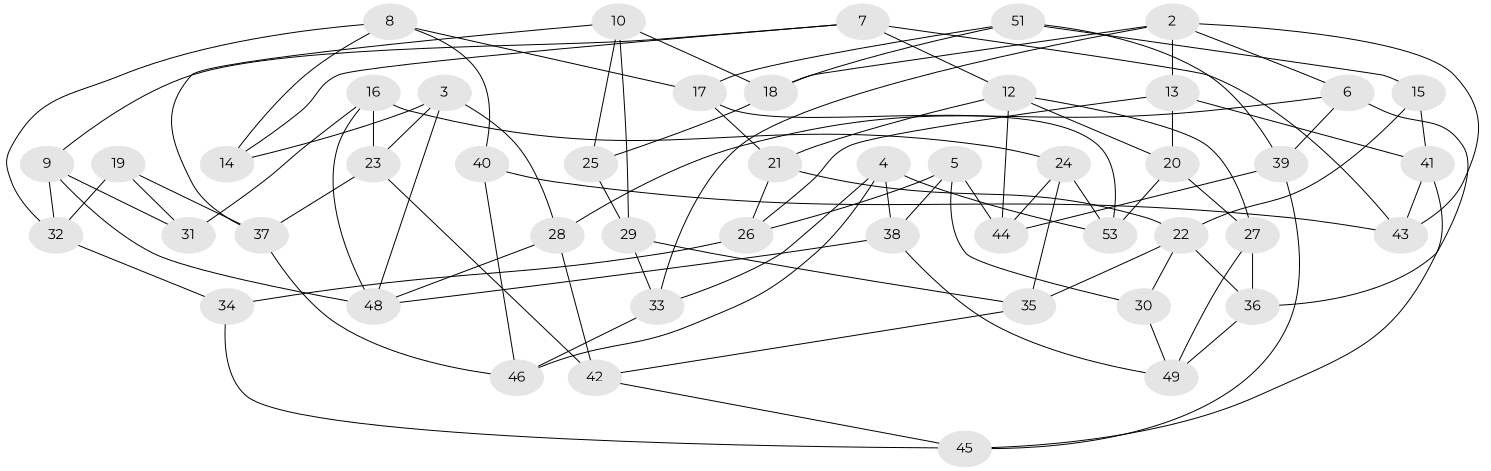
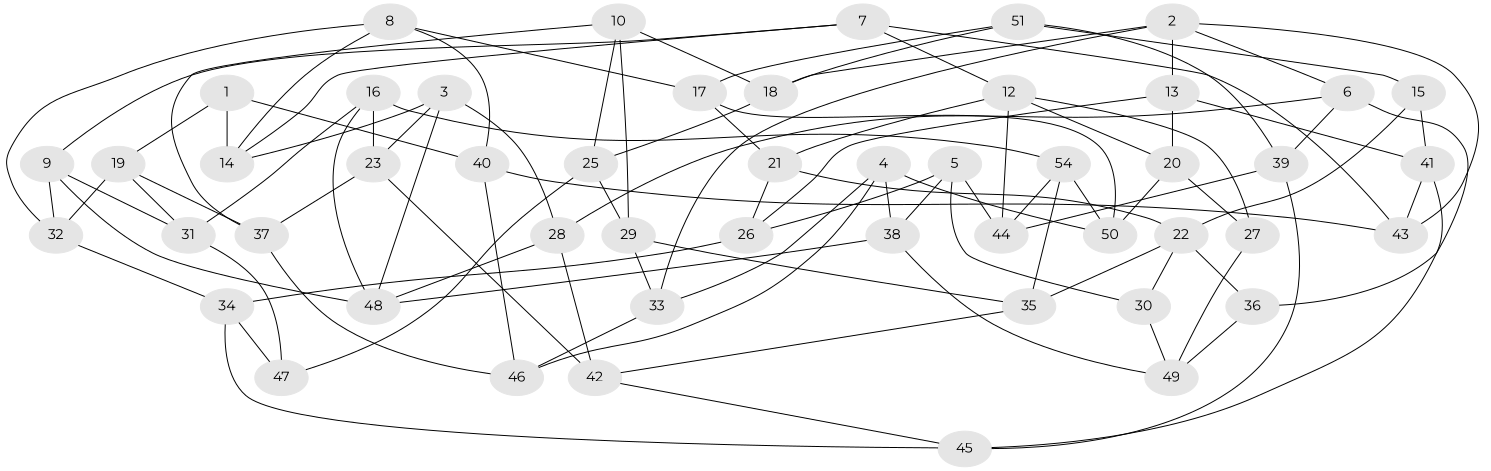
node "1": added
node "24": label "24" -> "54"
node "53": label "53" -> "50"
edge "27" -- "36": removed
node "47": added
